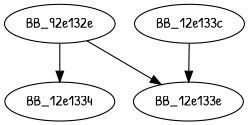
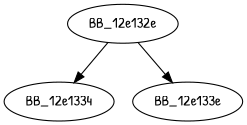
node "BB_92e132e": label "BB_92e132e" -> "BB_12e132e"
node "BB_12e133c": removed
